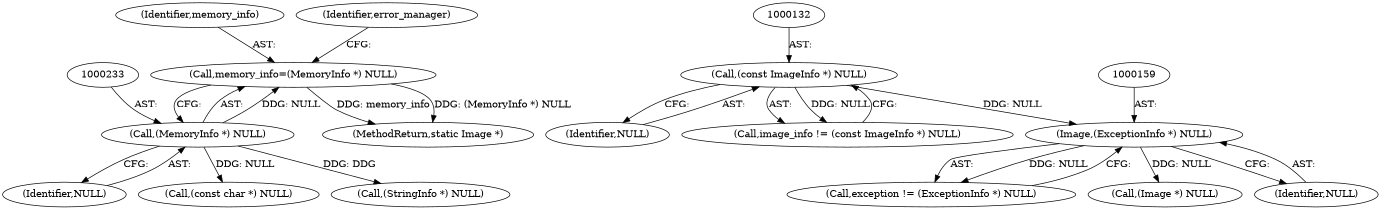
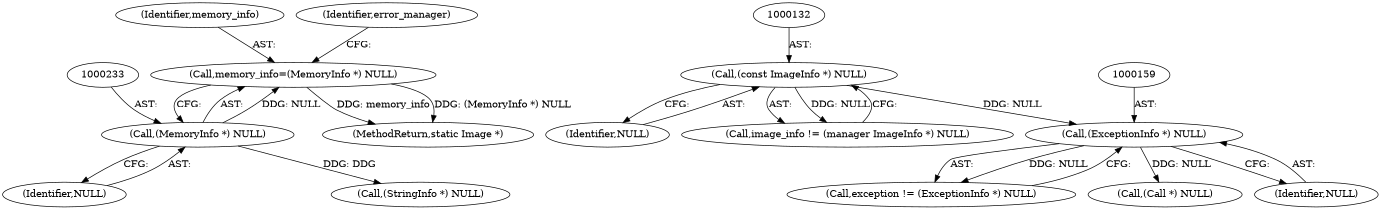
node "(Call,image_info != (const ImageInfo *) NULL)": label "(Call,image_info != (const ImageInfo *) NULL)" -> "(Call,image_info != (manager ImageInfo *) NULL)"
node "(Image,(ExceptionInfo *) NULL)": label "(Image,(ExceptionInfo *) NULL)" -> "(Call,(ExceptionInfo *) NULL)"
node "(Call,(const char *) NULL)": removed
node "(Call,(Image *) NULL)": label "(Call,(Image *) NULL)" -> "(Call,(Call *) NULL)"
